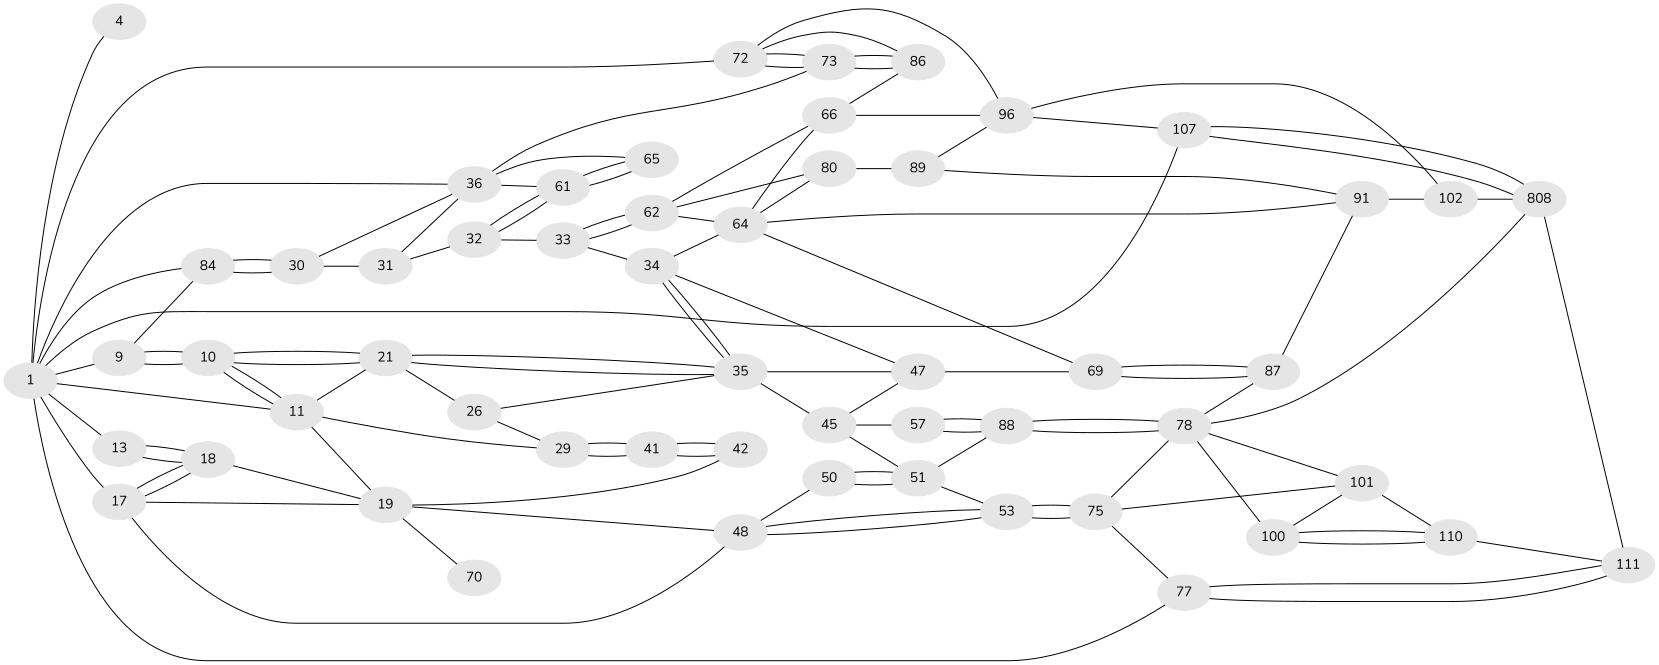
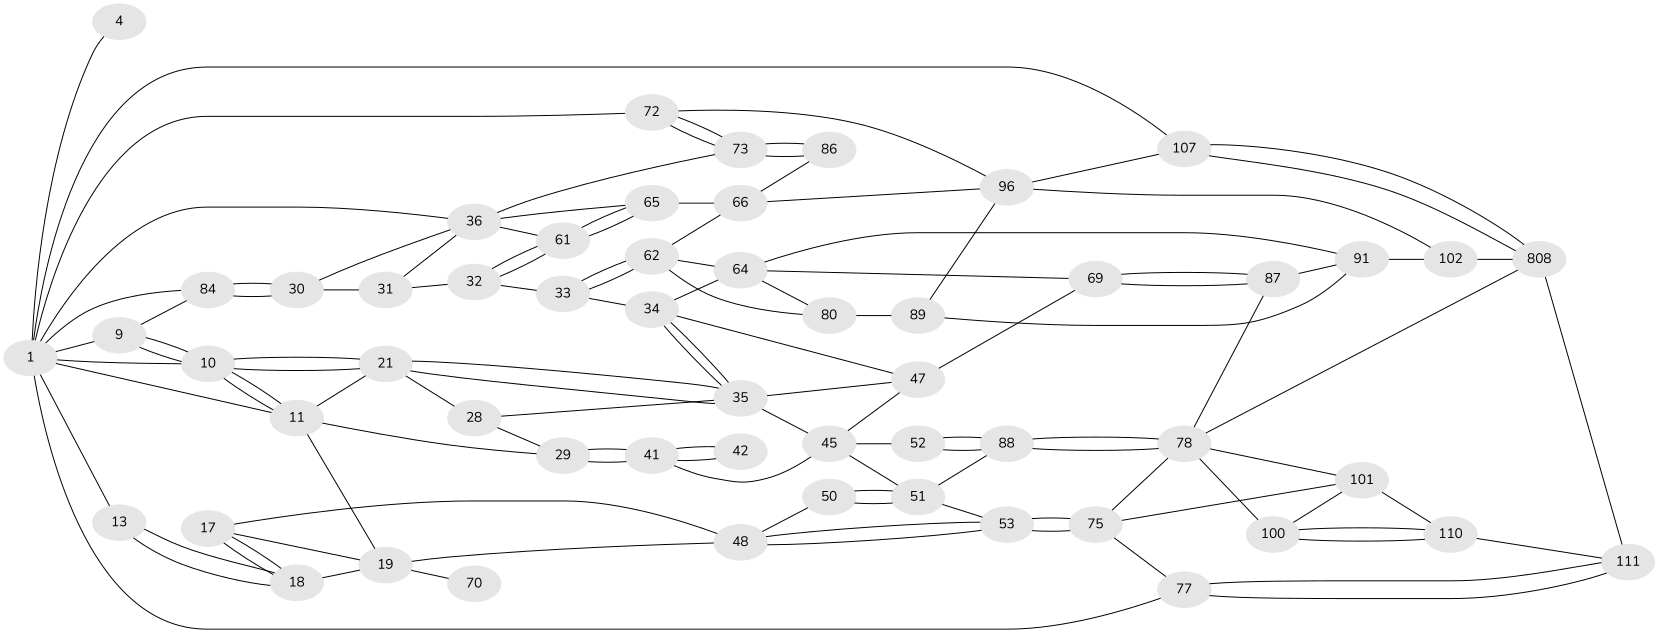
edge "72" -- "86": removed
edge "66" -- "64": now "66" -- "65"
node "26": label "26" -> "28"
node "57": label "57" -> "52"
edge "1" -- "17": now "1" -- "10"
edge "45" -- "41": added
edge "42" -- "19": removed
